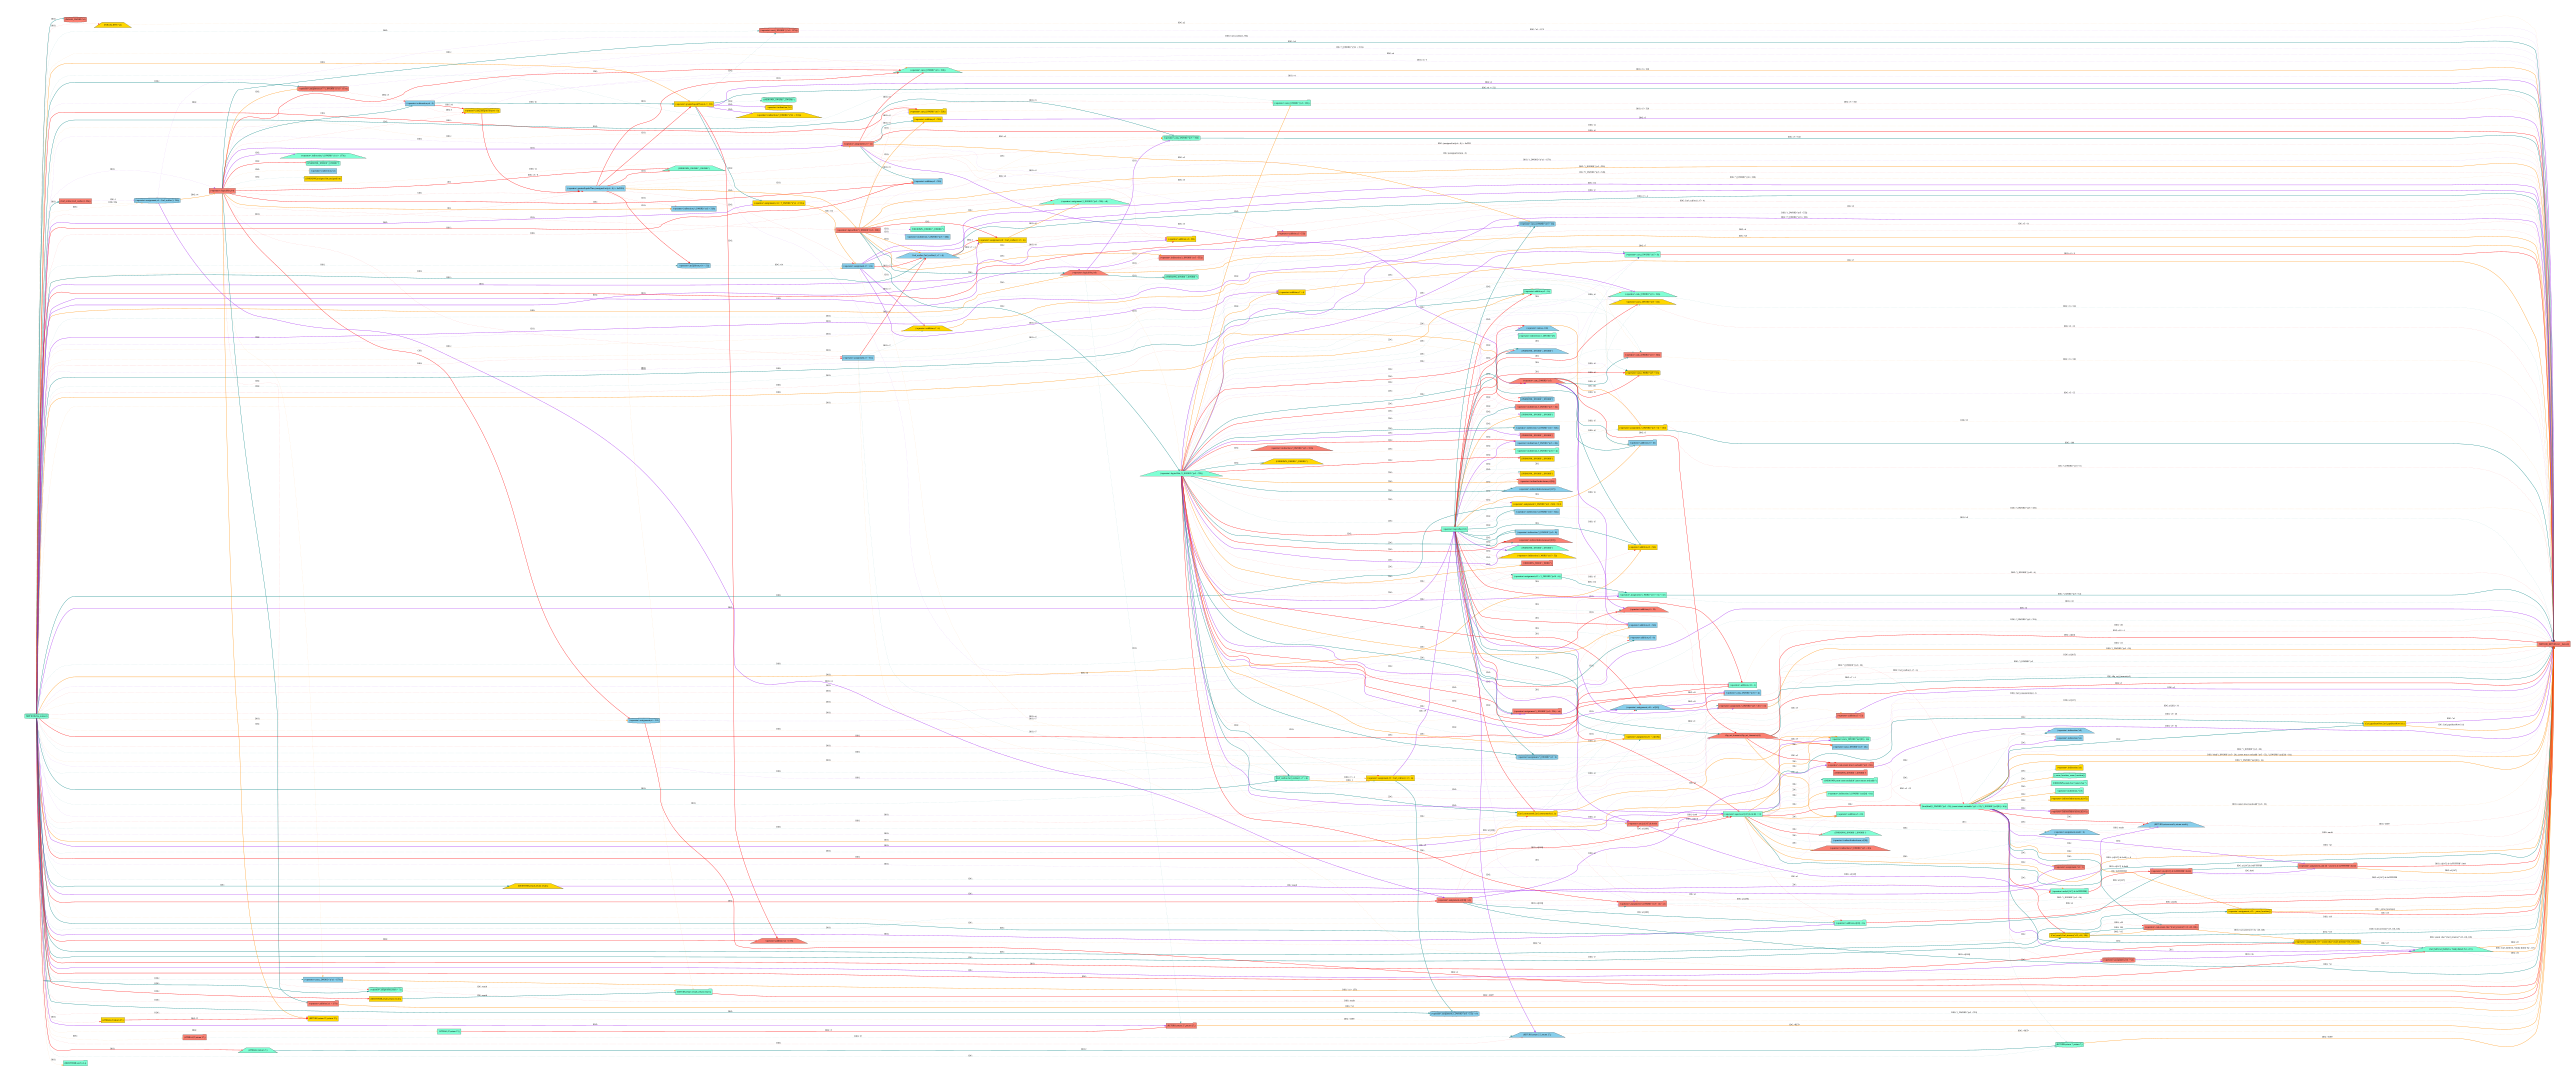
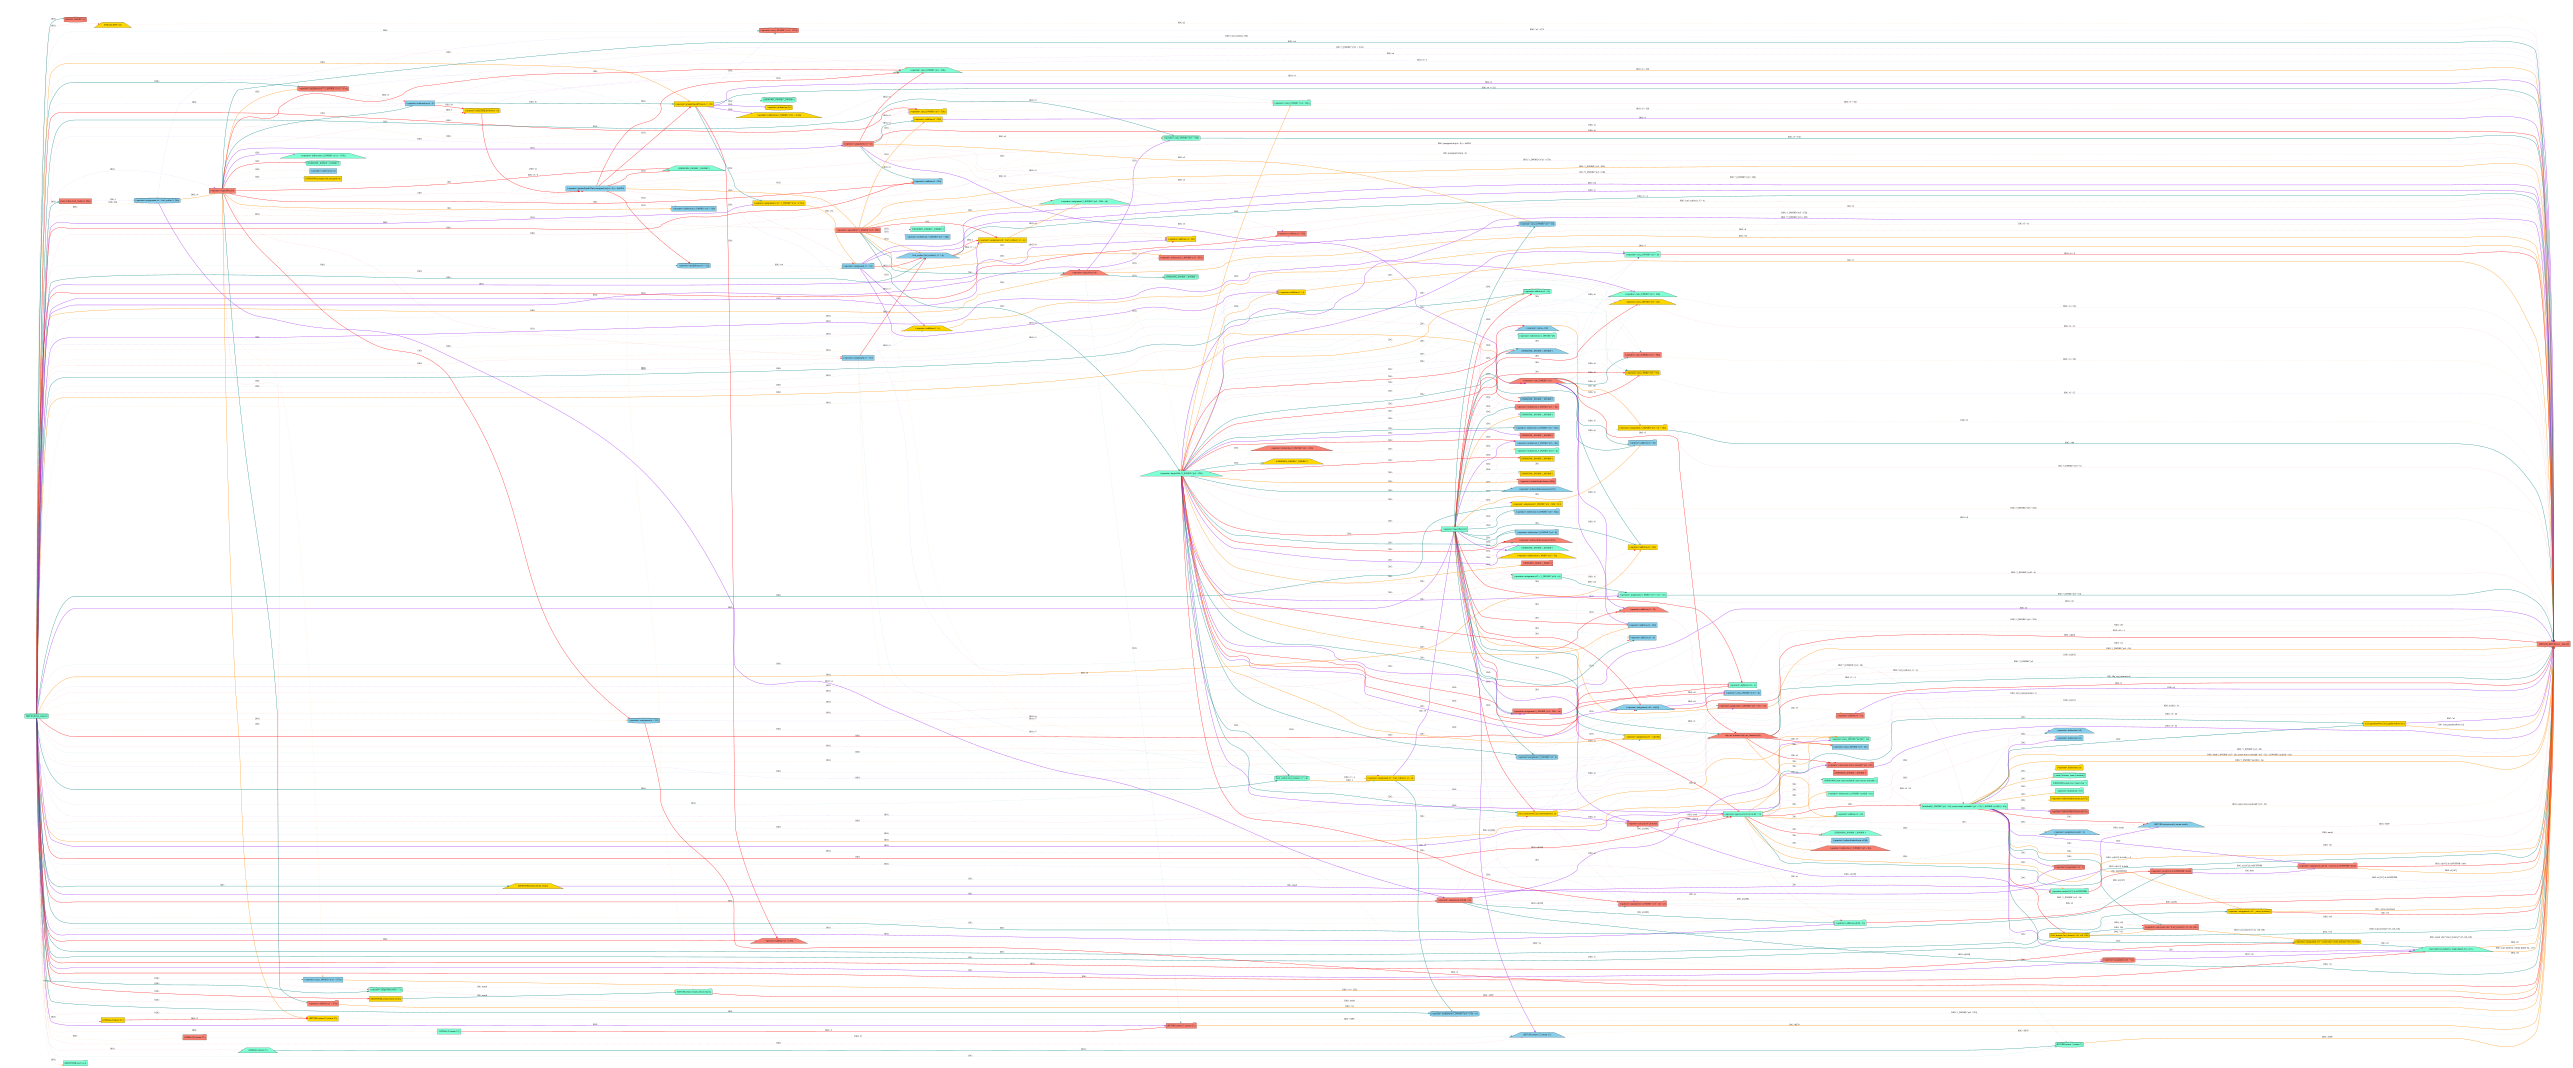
edge "(<operator>.logicalNot,!v9)" -> "(<operator>.assignment,*(_DWORD *)(v5 + 20) = v11)": color purple -> darkorange
node "(Curl_result,Curl_strerror(*v15, v18, 128))": label "(Curl_result,Curl_strerror(*v15, v18, 128))" -> "(Curl_strerror,Curl_strerror(*v15, v18, 128))"
edge "(METHOD,tftp_connect)" -> "(LITERAL,7,return 7;)": style bold -> dotted
